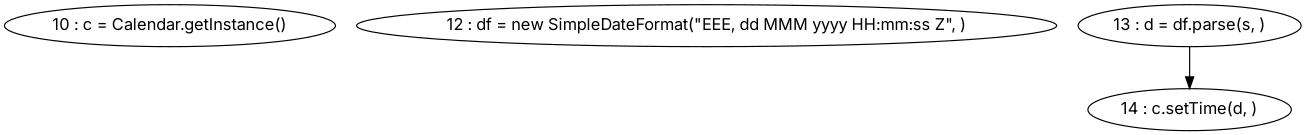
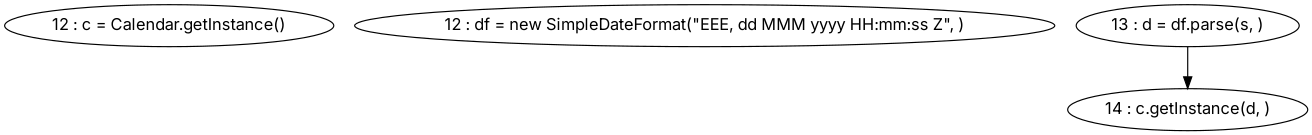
node "10 : c = Calendar.getInstance()": label "10 : c = Calendar.getInstance()" -> "12 : c = Calendar.getInstance()"
node "14 : c.setTime(d, )": label "14 : c.setTime(d, )" -> "14 : c.getInstance(d, )"
